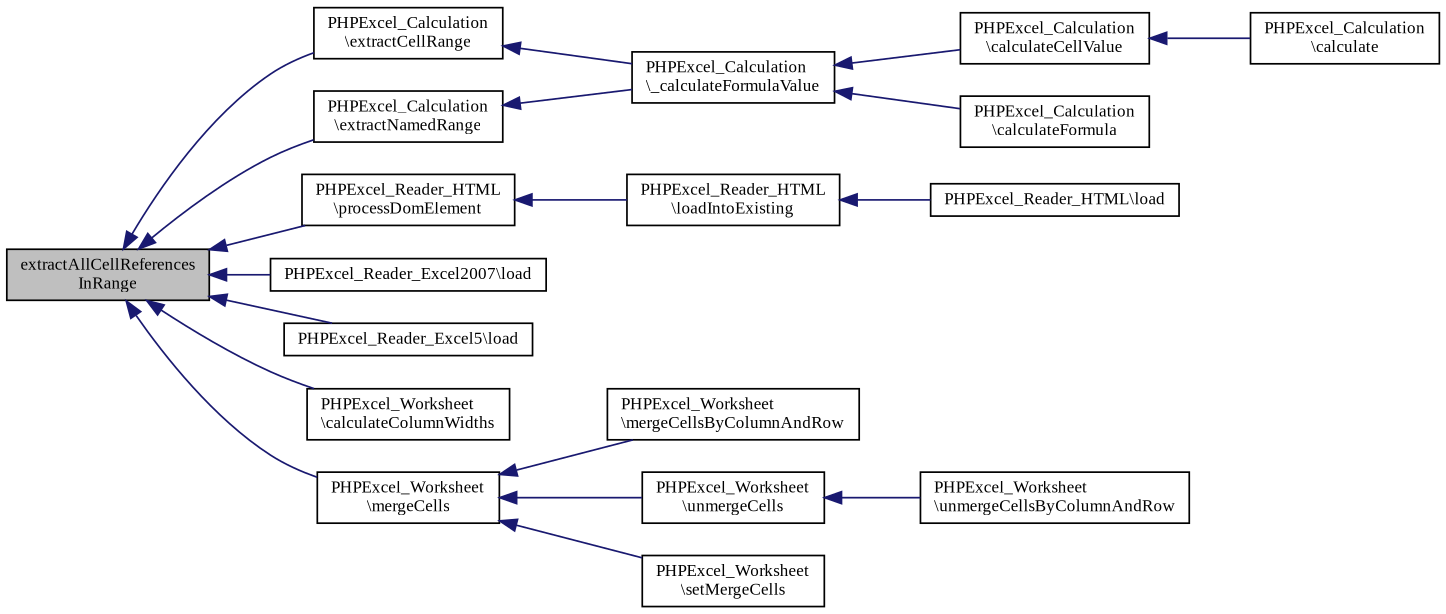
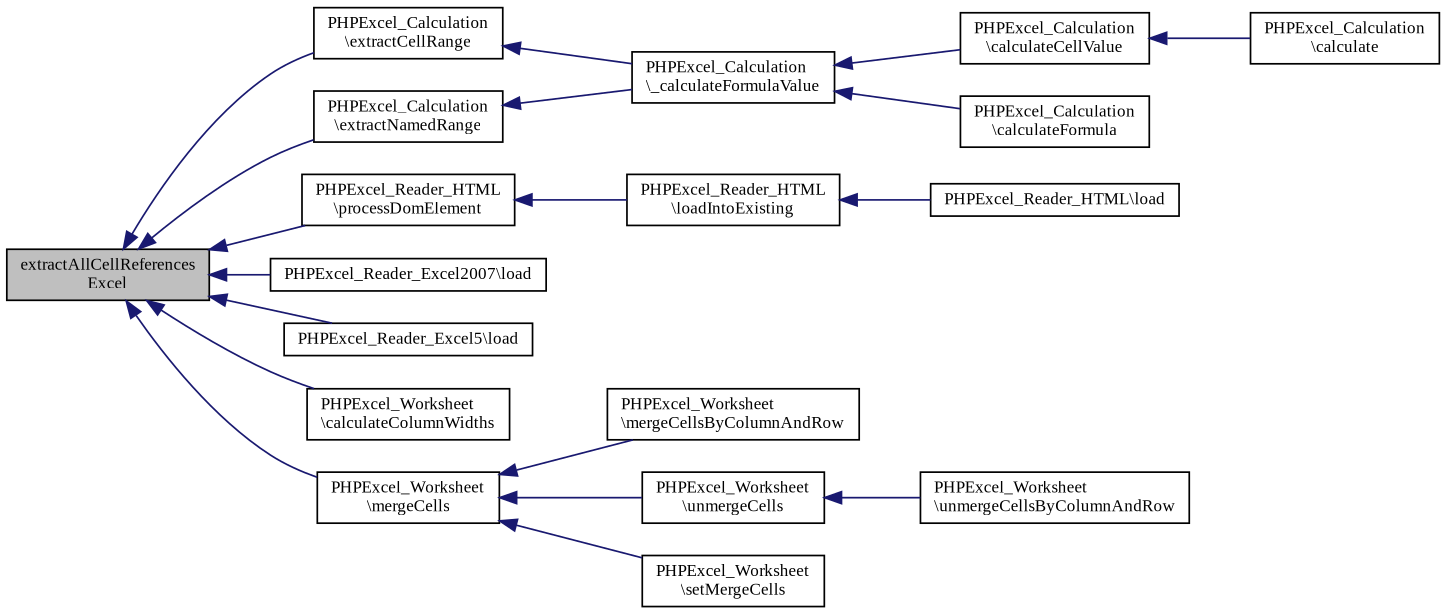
node "extractAllCellReferences InRange": label "extractAllCellReferences InRange" -> "extractAllCellReferences Excel"
